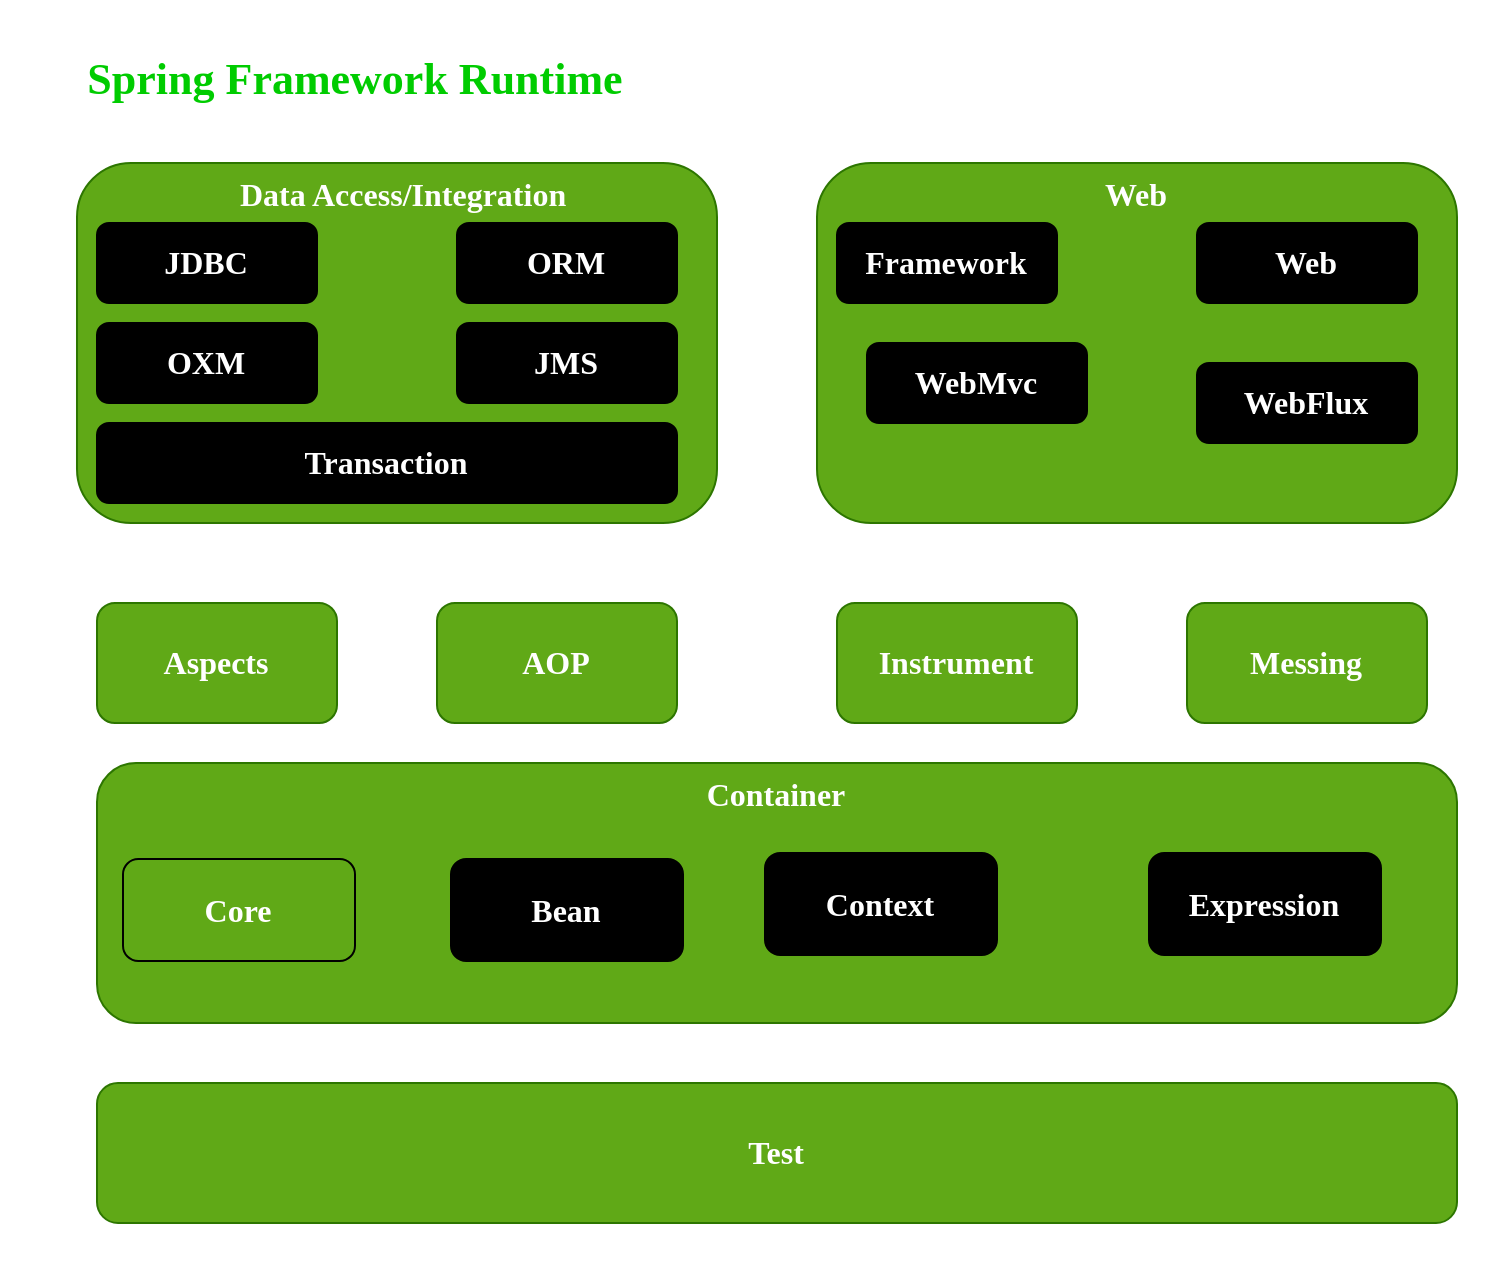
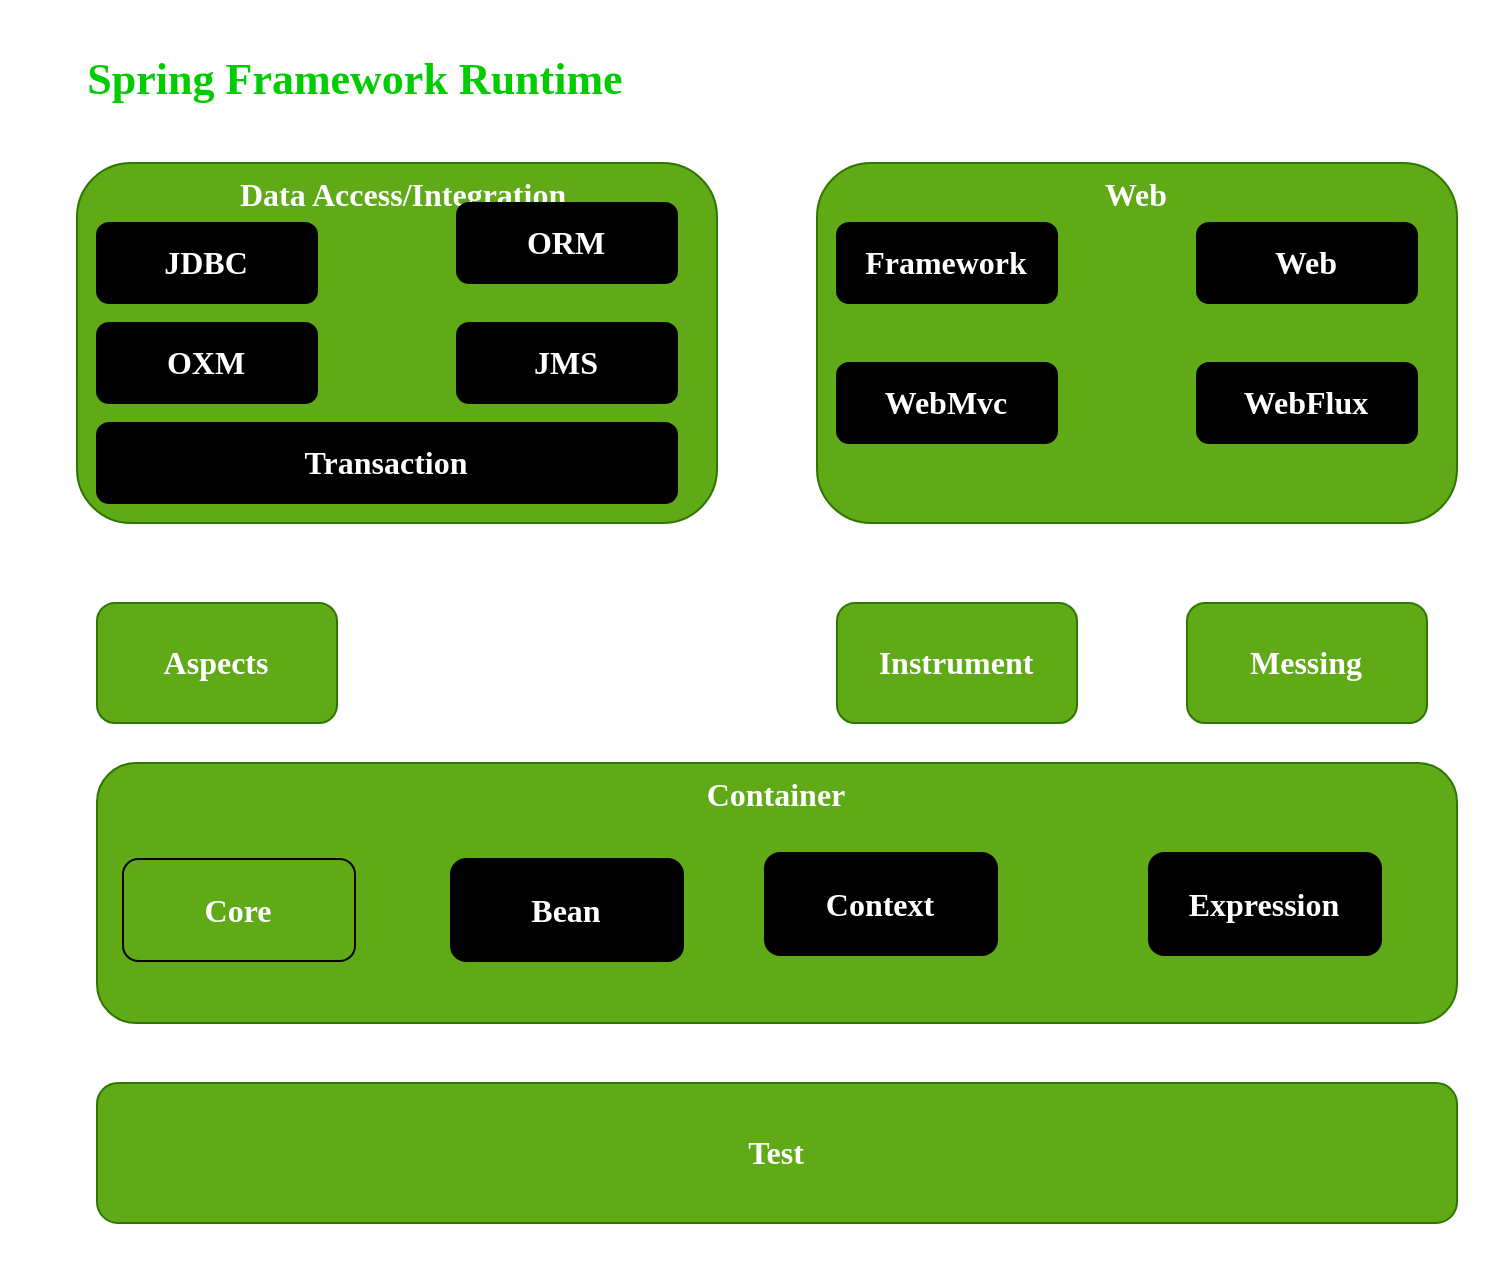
node "ORM": moved (567, 263) -> (567, 243)
node "WebMvc": moved (977, 383) -> (947, 403)
node "AOP": removed
